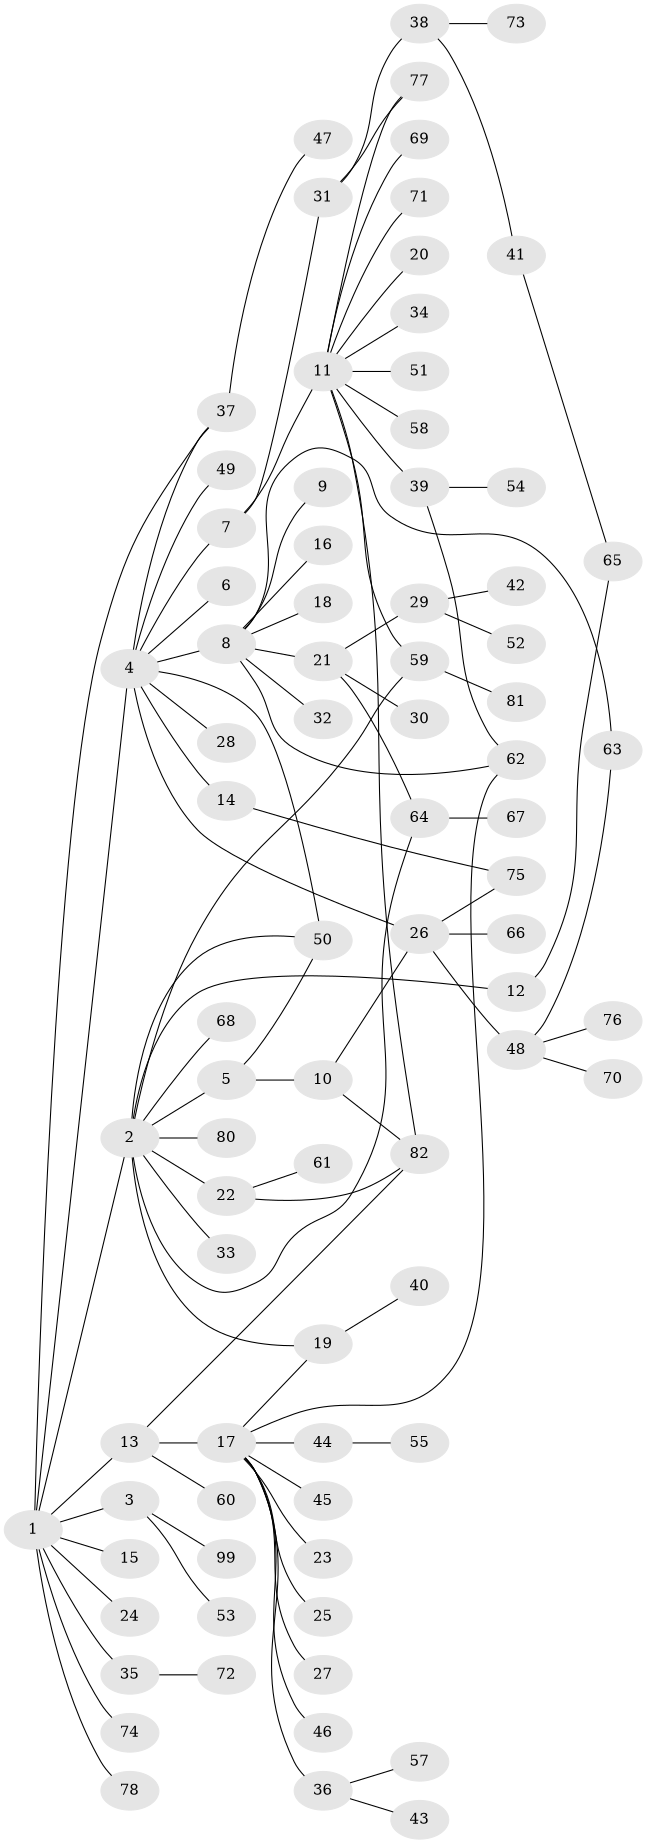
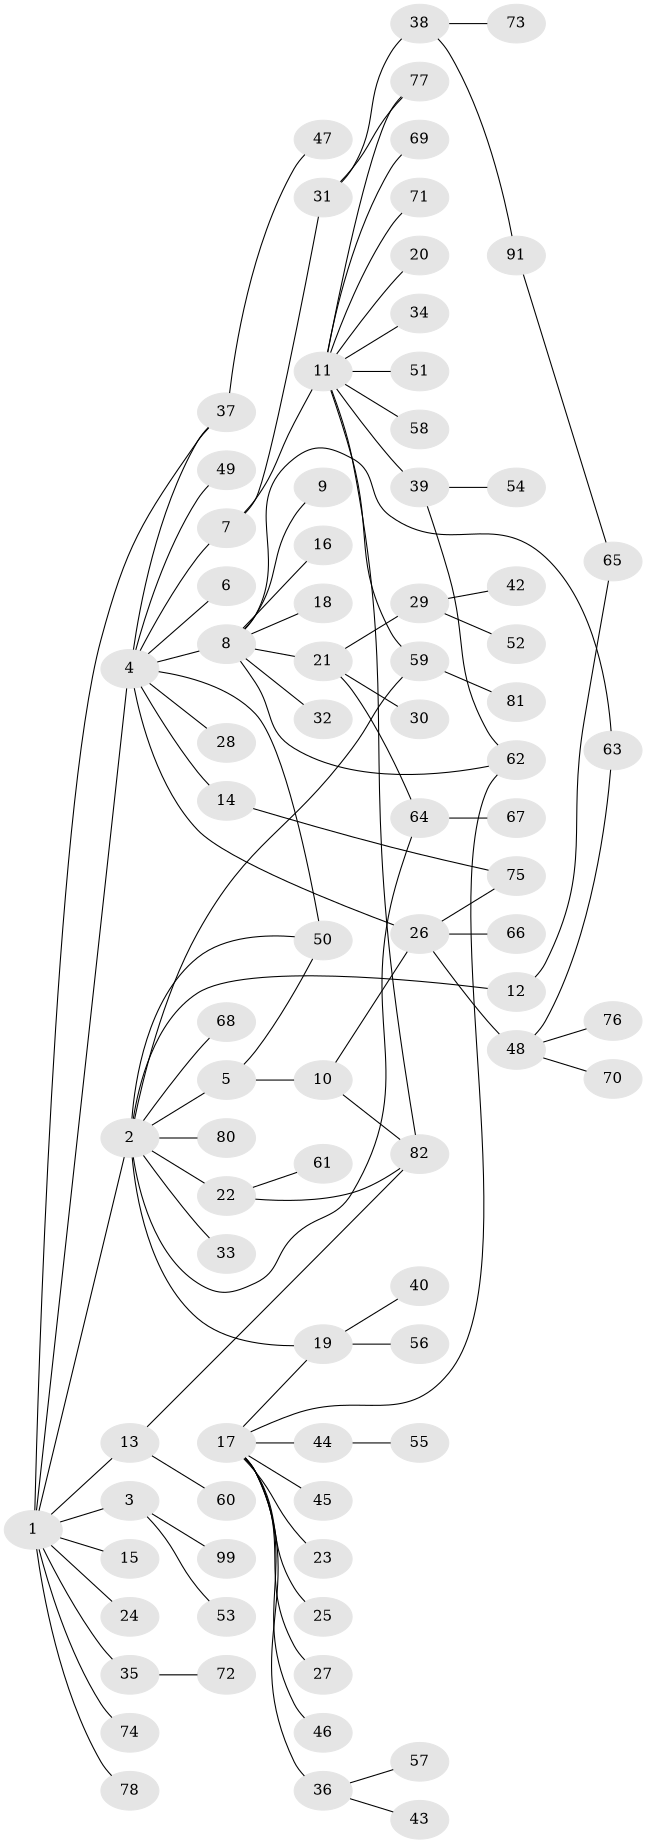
node "41": label "41" -> "91"
node "56": added
edge "13" -- "17": removed
